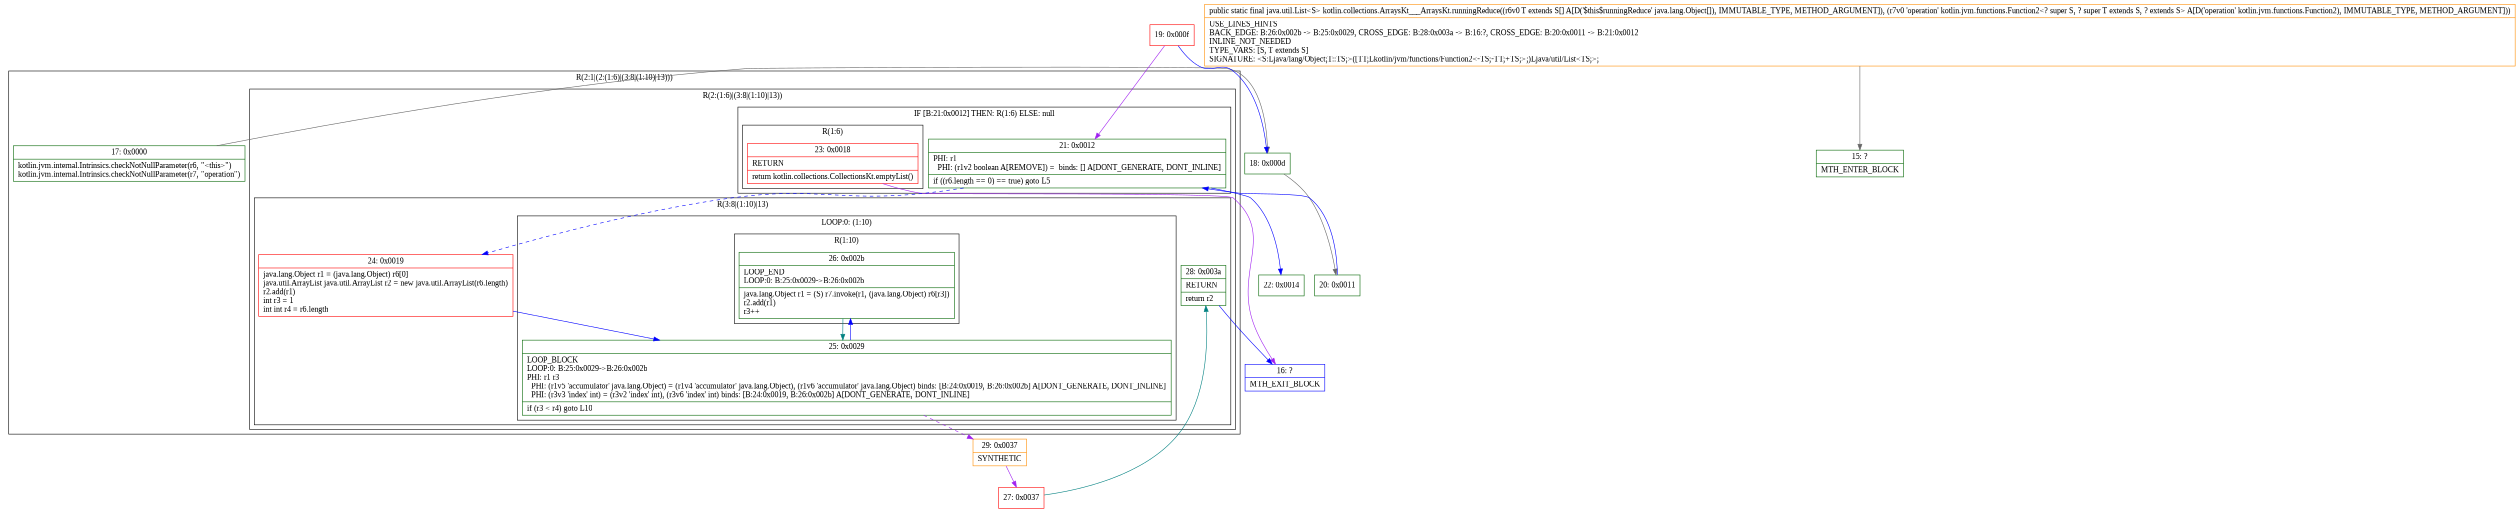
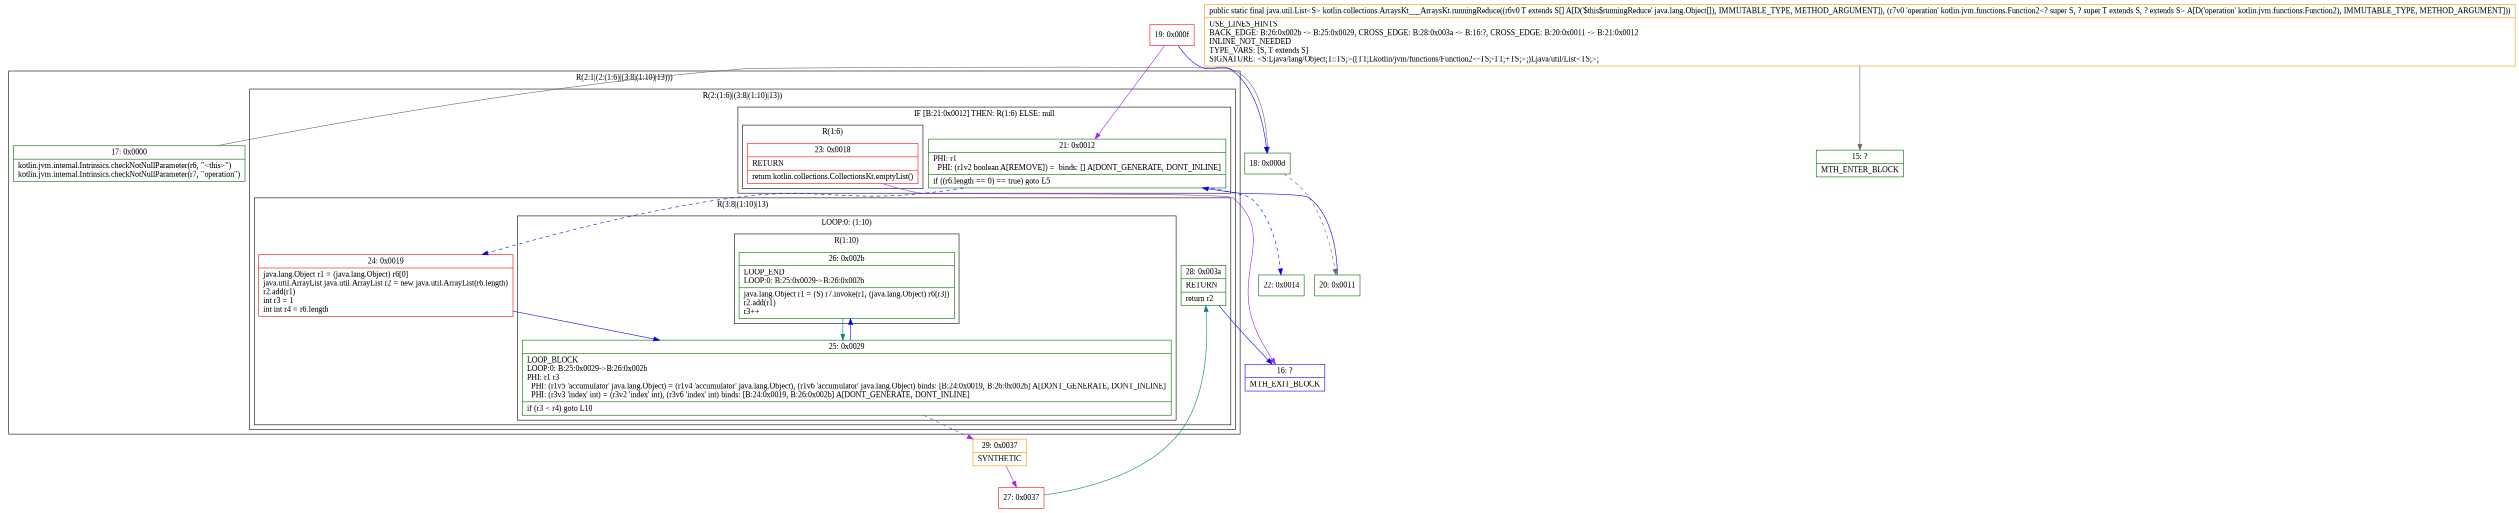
edge "21: 0x0012" -> "22: 0x0014": style solid -> dashed
edge "18: 0x000d" -> "20: 0x0011": style solid -> dashed
